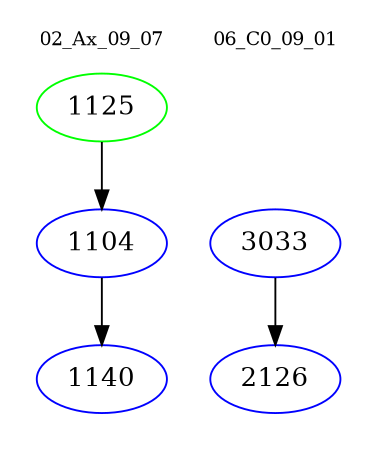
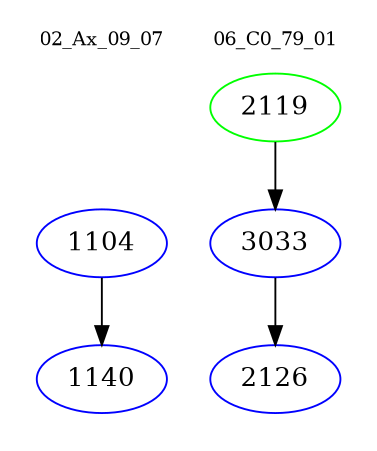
cluster "06_C0_09_01": label "06_C0_09_01" -> "06_C0_79_01"
node "1125": removed
node "2119": added
